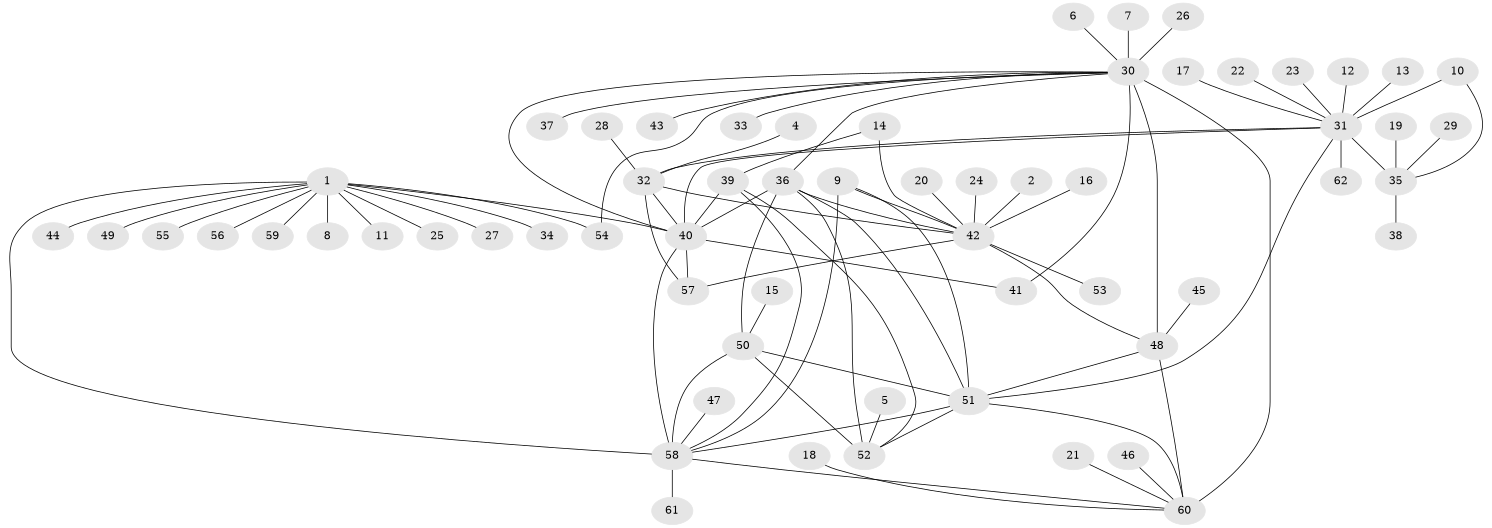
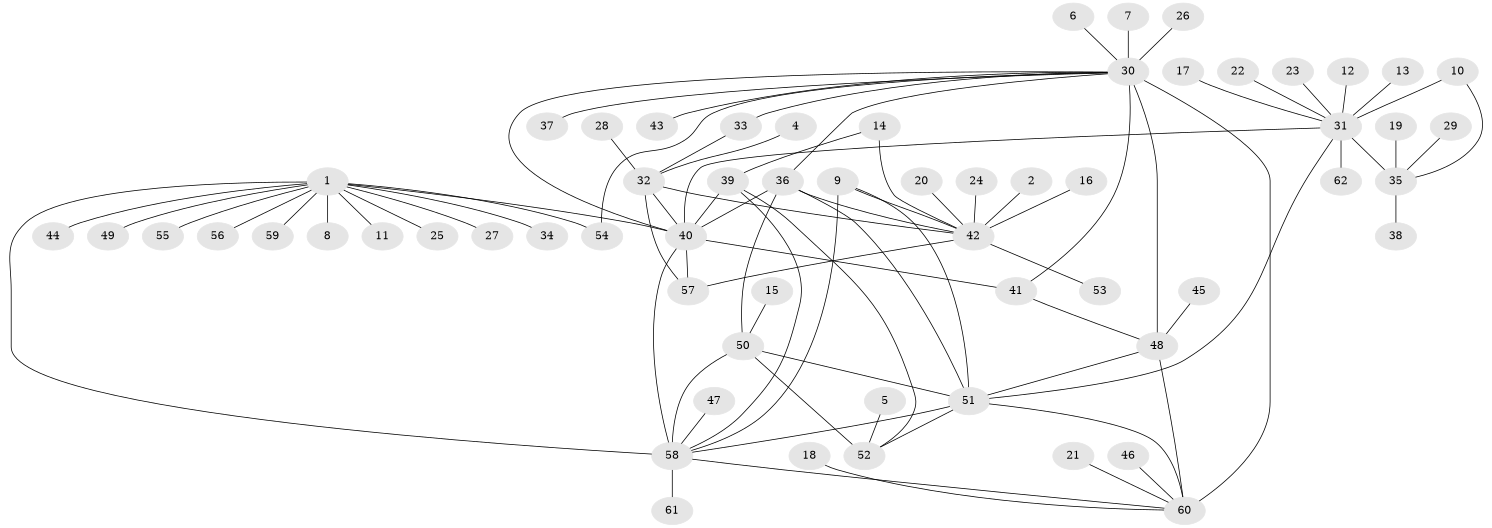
edge "31" -- "32": now "33" -- "32"
edge "42" -- "48": now "41" -- "48"
edge "36" -- "52": removed
